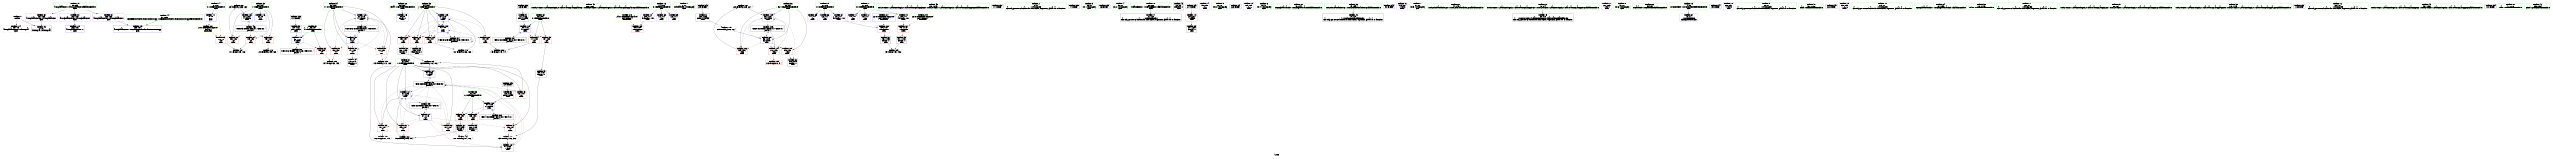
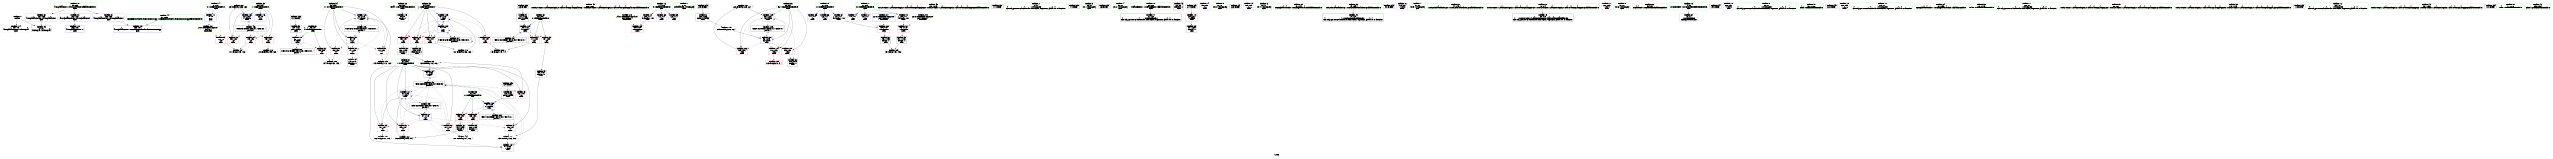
edge "NodeID: 205" -> "NodeID: 104": now "NodeID: 36" -> "NodeID: 104"
